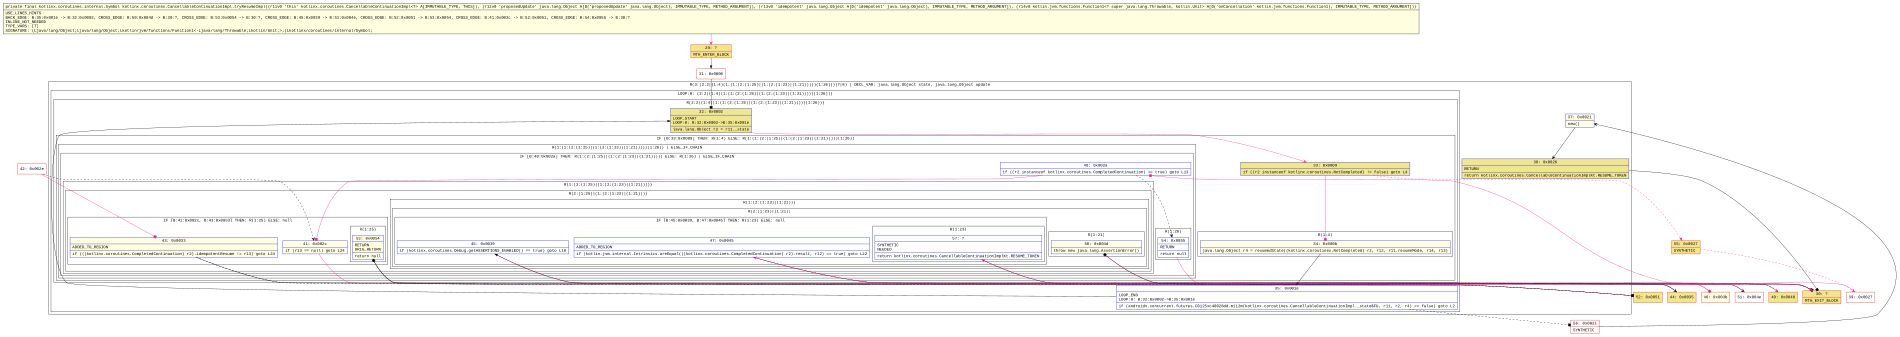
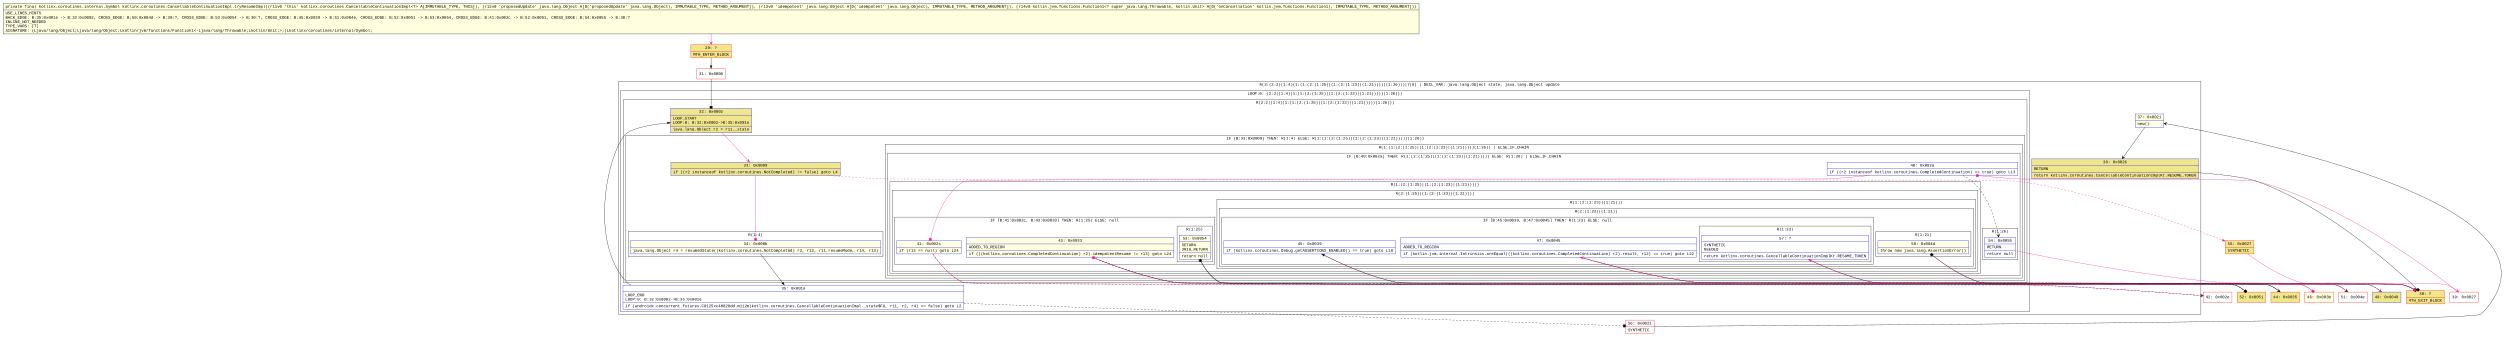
edge "42: 0x002e" -> "41: 0x002c": reversed
edge "55: 0x0027" -> "39: 0x0027": style dashed -> solid
node "49: 0x0048": color red -> blue
